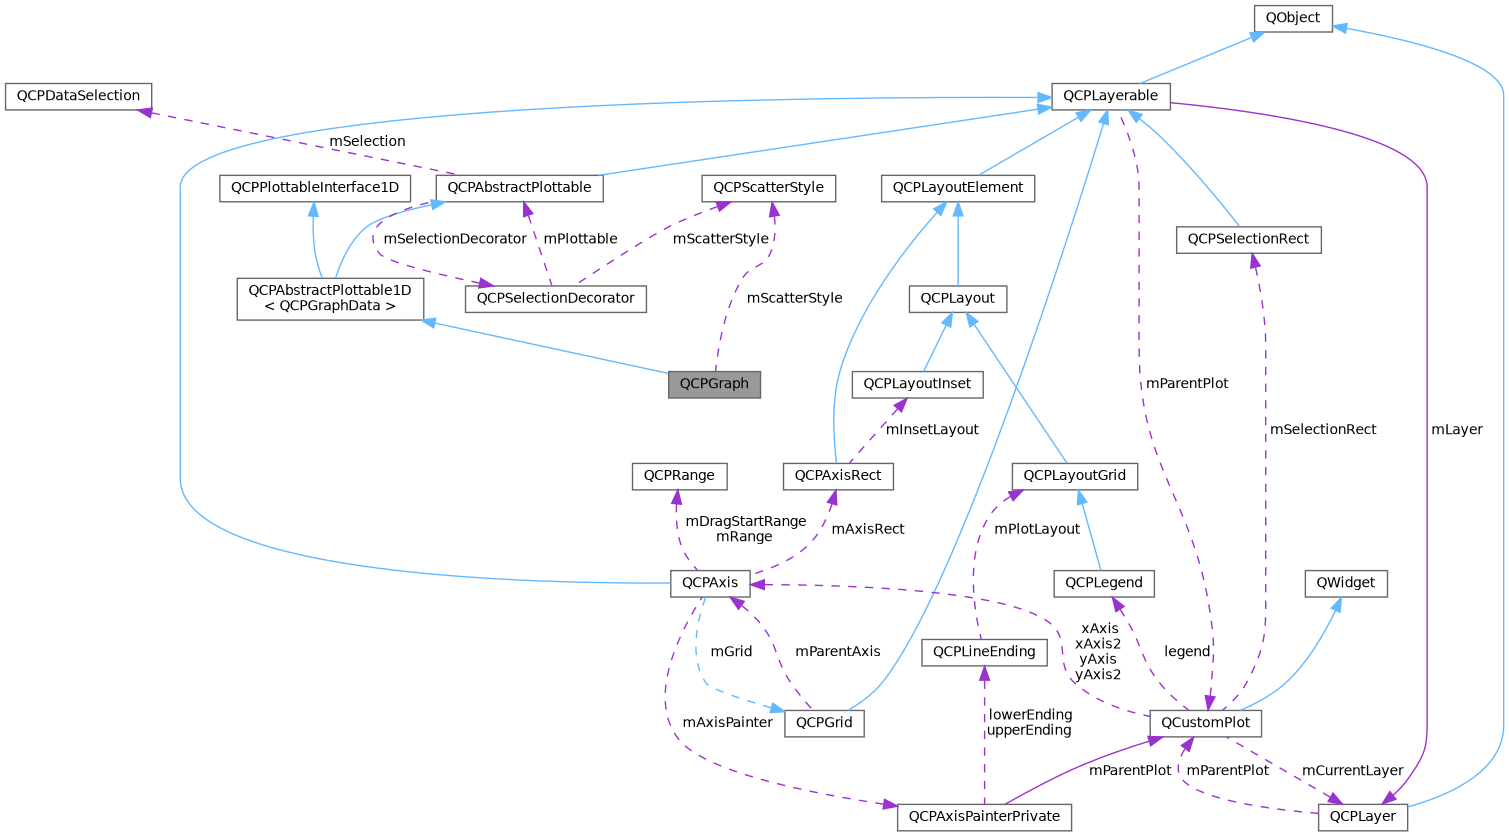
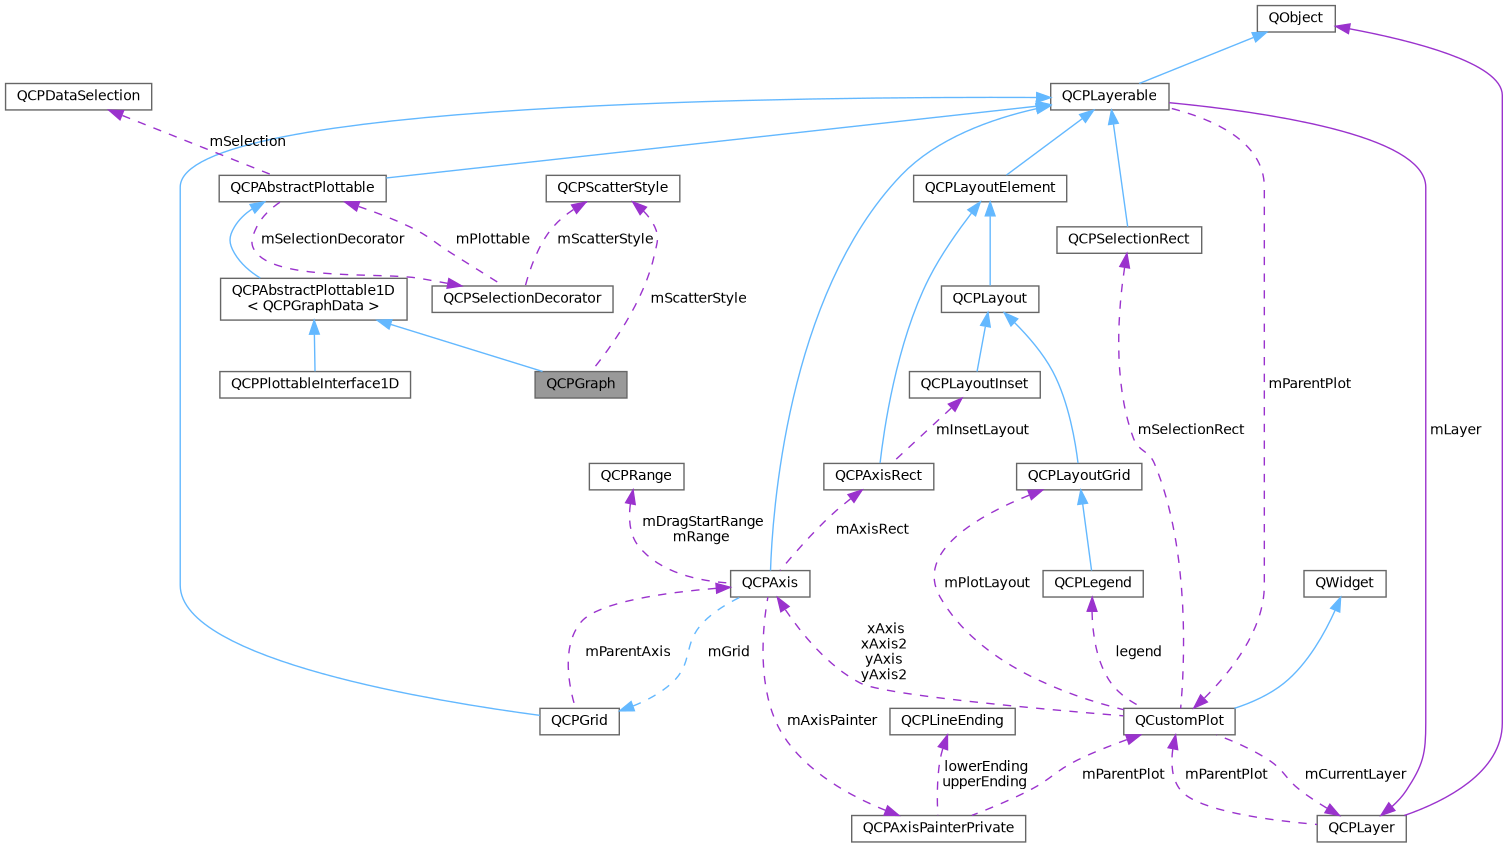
edge "QCPAbstractPlottable1D < QCPGraphData >" -> "QCPPlottableInterface1D": reversed
edge "QCPLayer" -> "QObject": color steelblue1 -> darkorchid3
edge "QCPLineEnding" -> "QCPLayoutGrid": now "QCustomPlot" -> "QCPLayoutGrid"
edge "QCPAxisPainterPrivate" -> "QCustomPlot": style solid -> dashed
